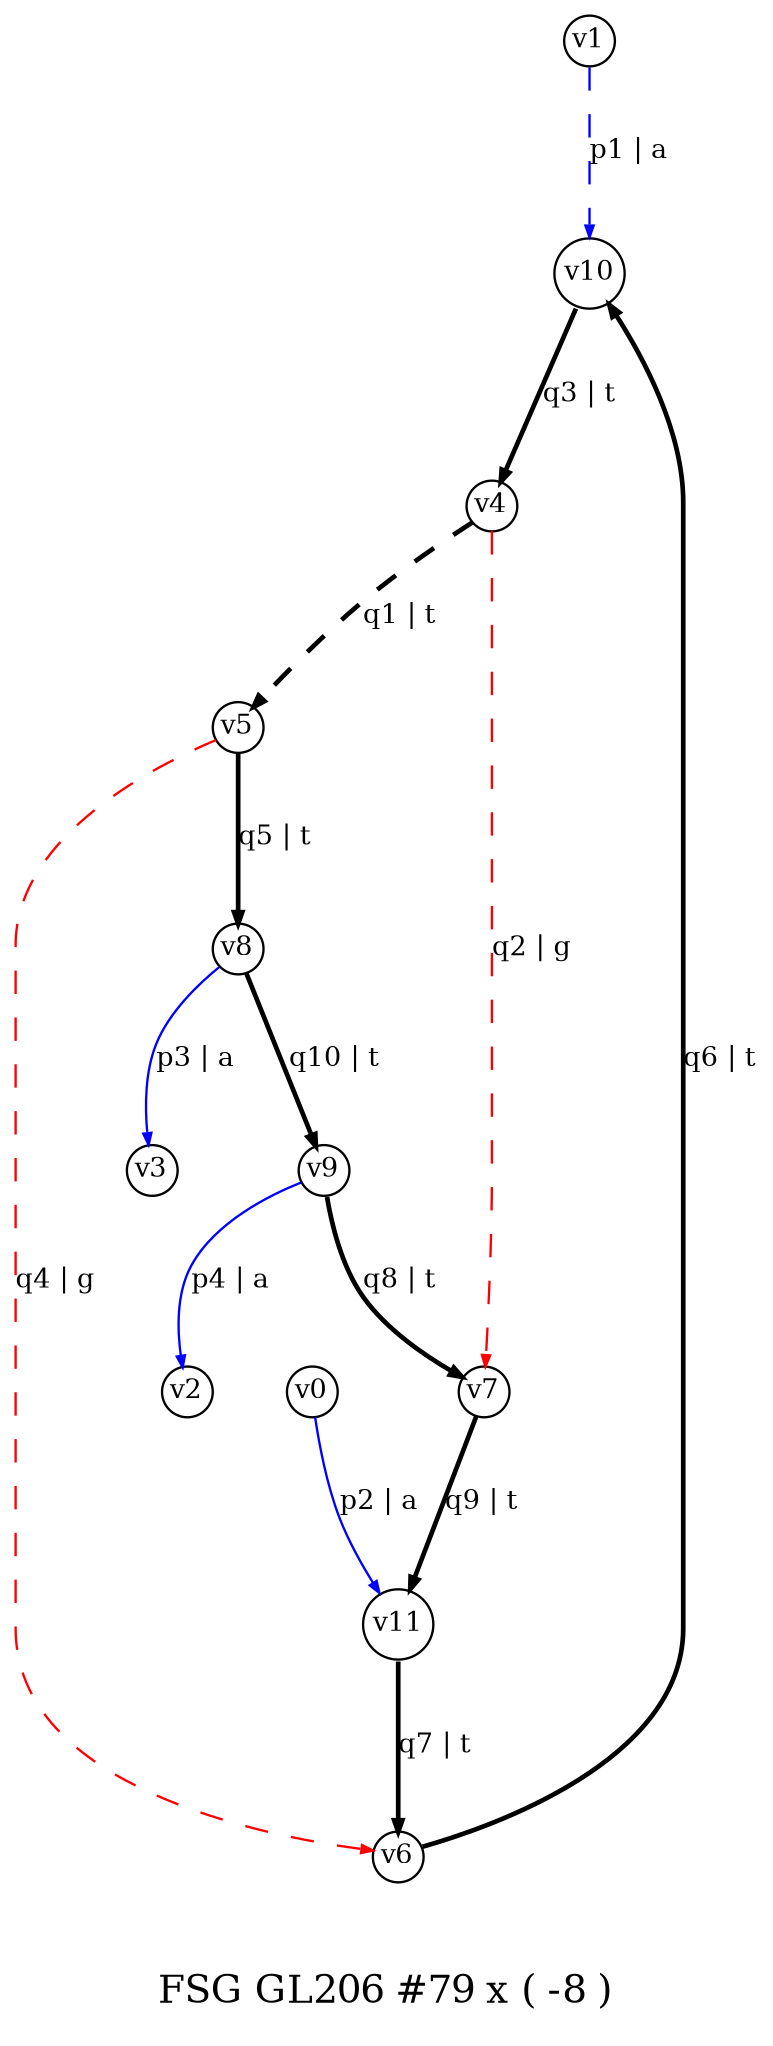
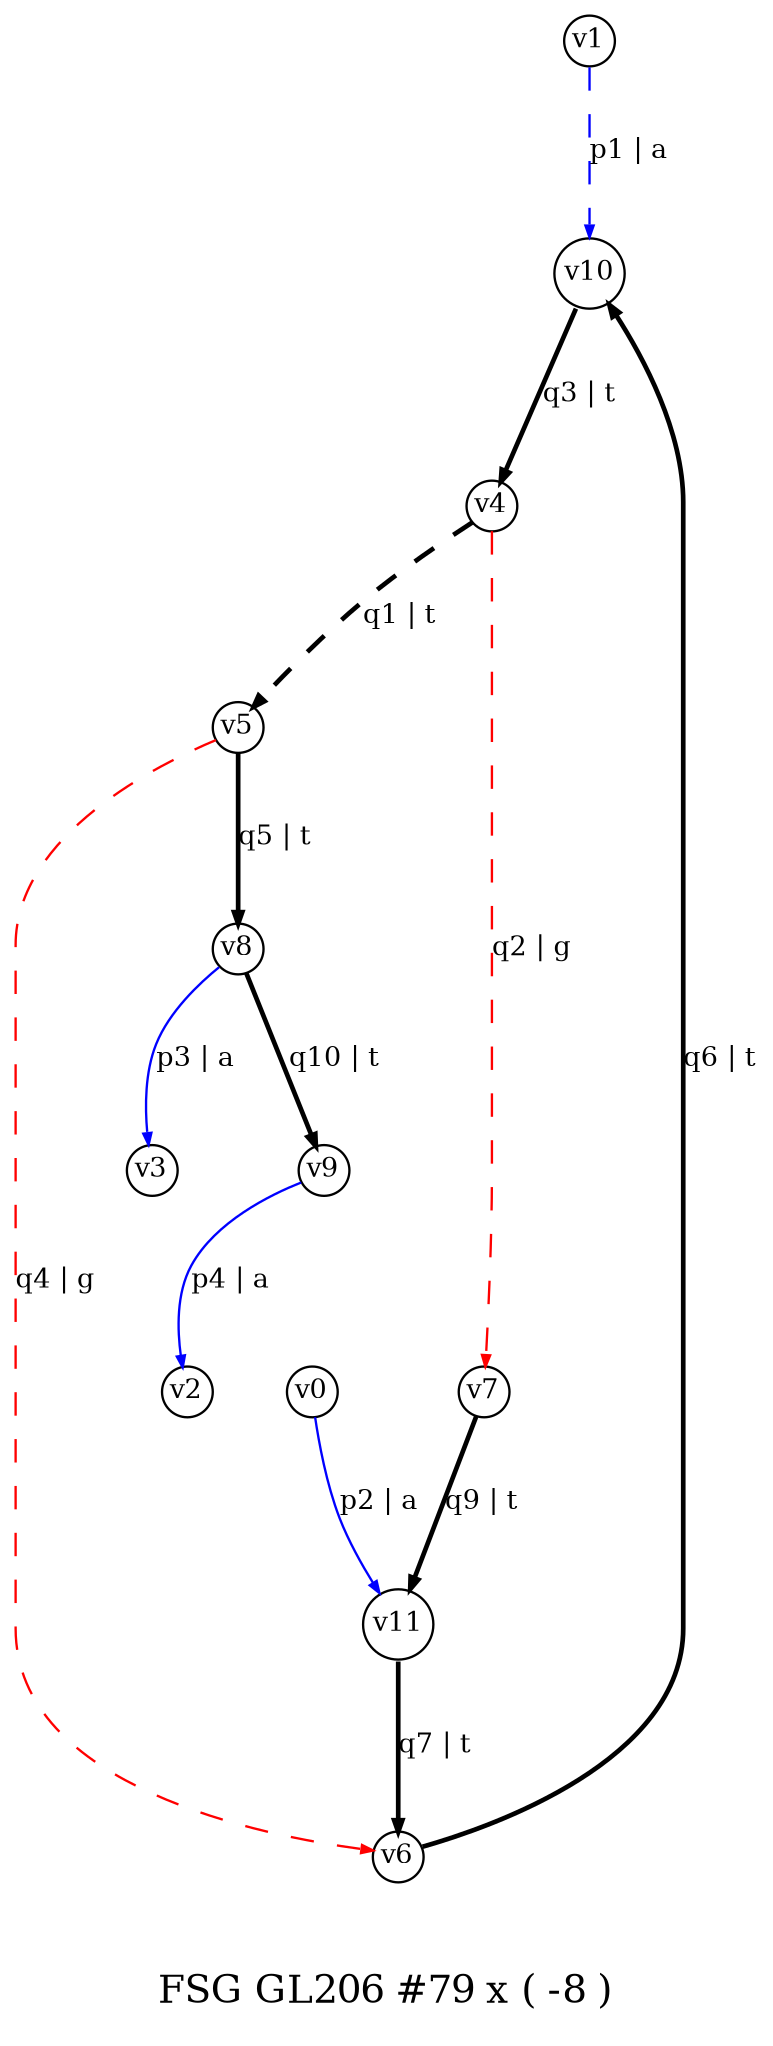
edge "v9" -> "v7": removed, label "q8 | t"
